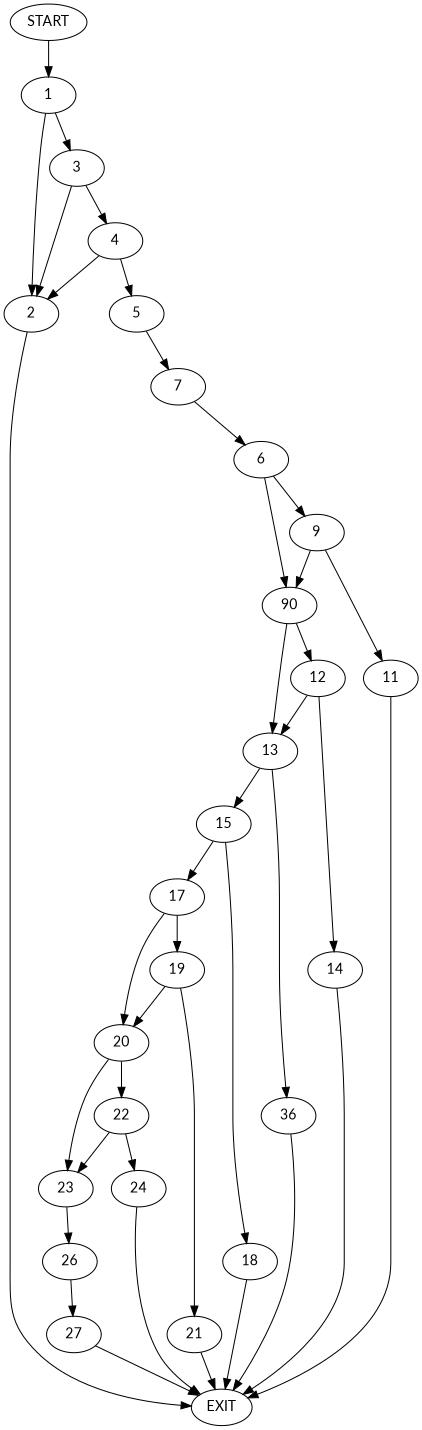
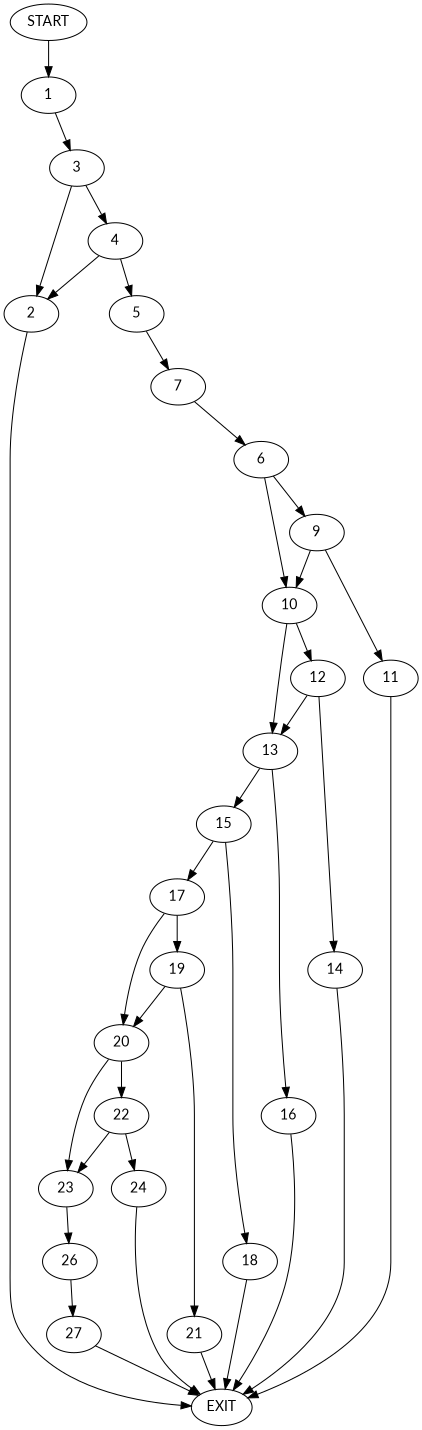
edge "1" -> "2": removed
node "90": label "90" -> "10"
node "36": label "36" -> "16"
